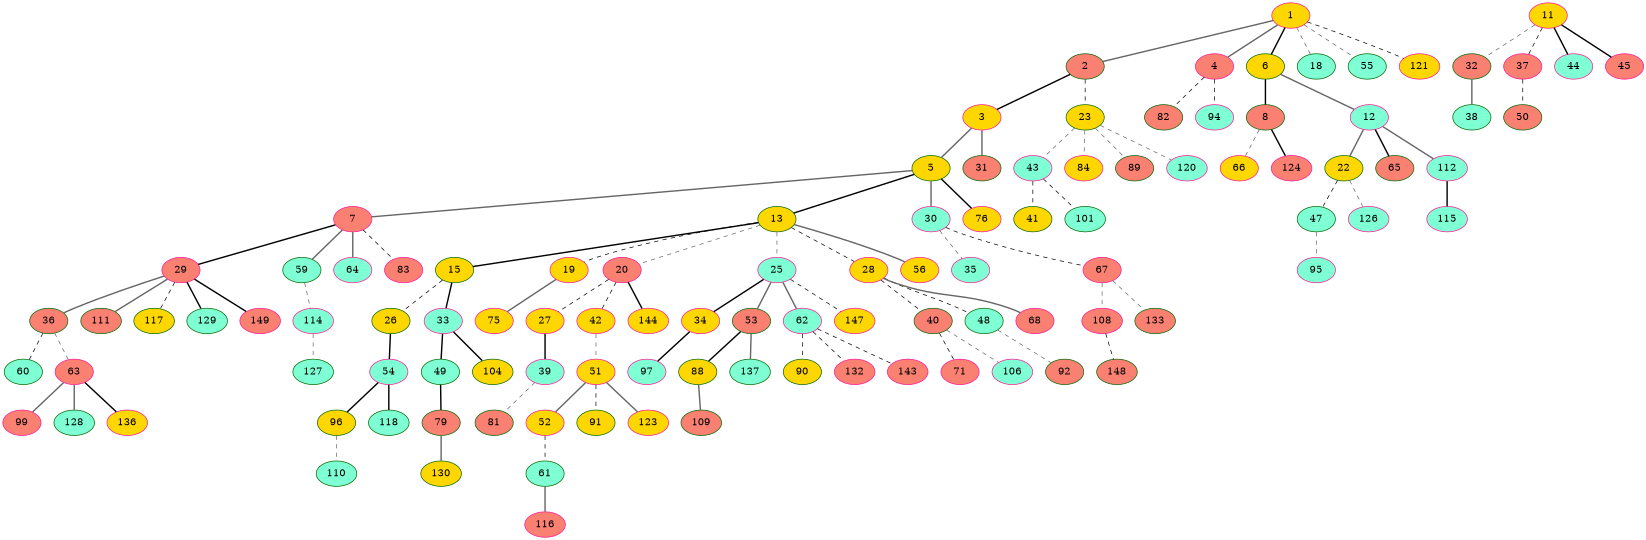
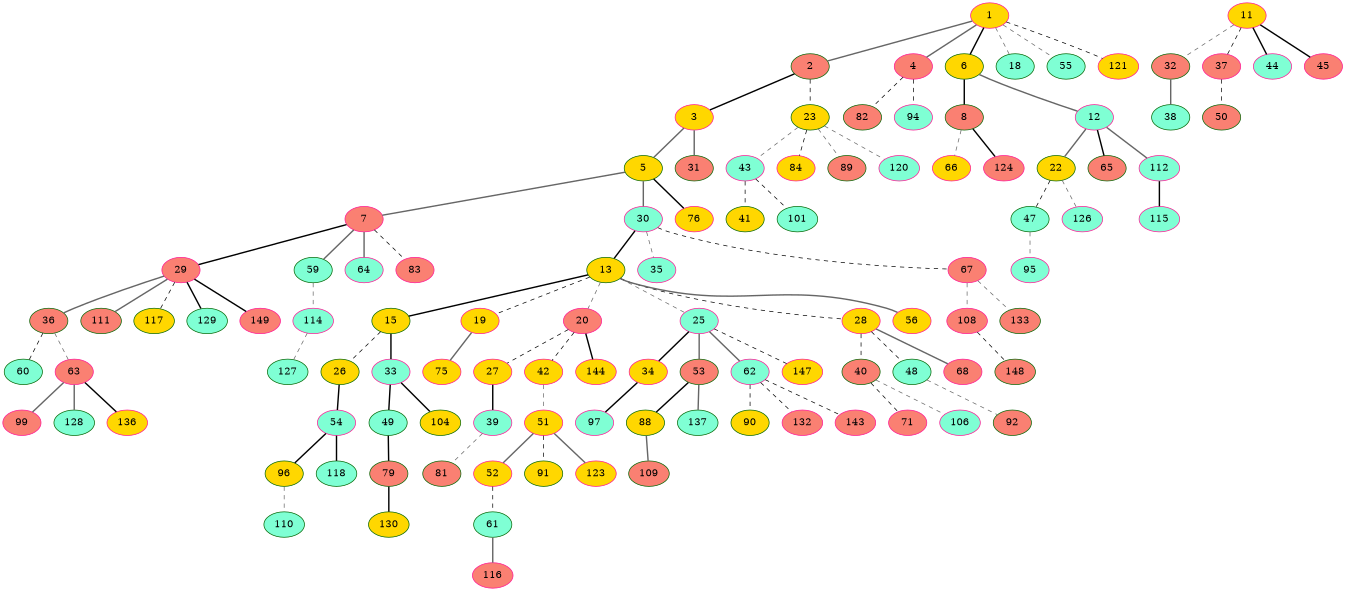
edge "23" -- "84": color gray40 -> black
edge "5" -- "13": now "30" -- "13"
edge "79" -- "130": color gray40 -> black
